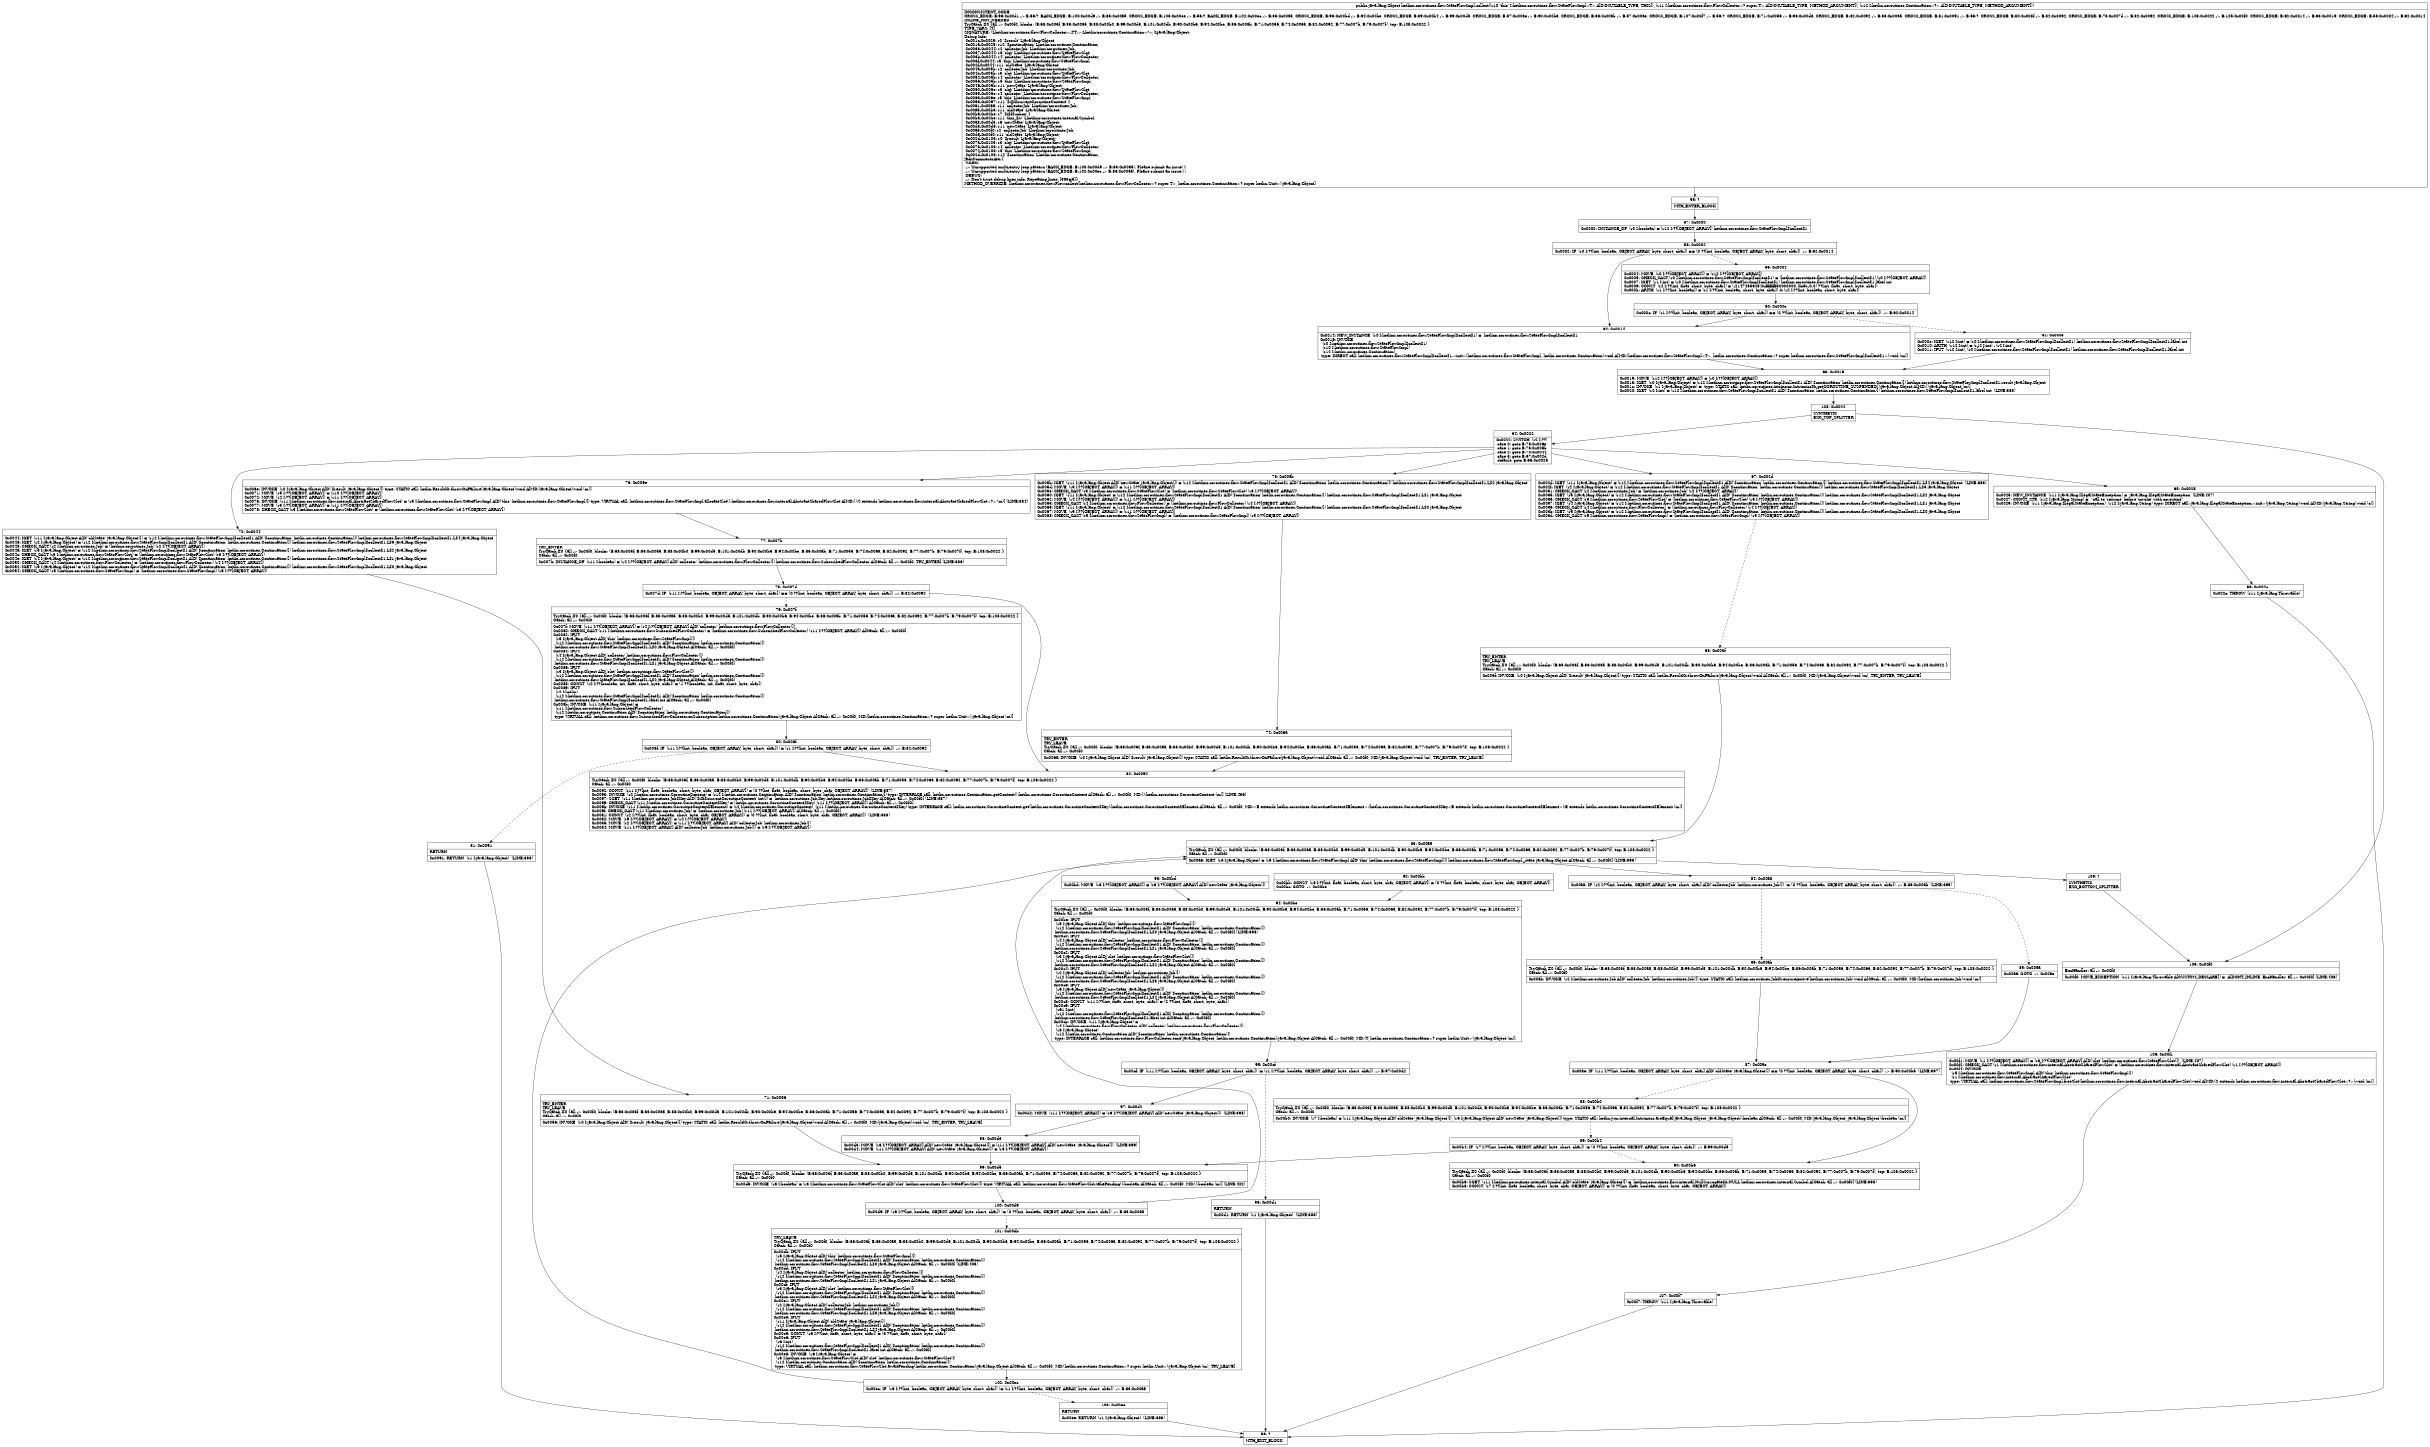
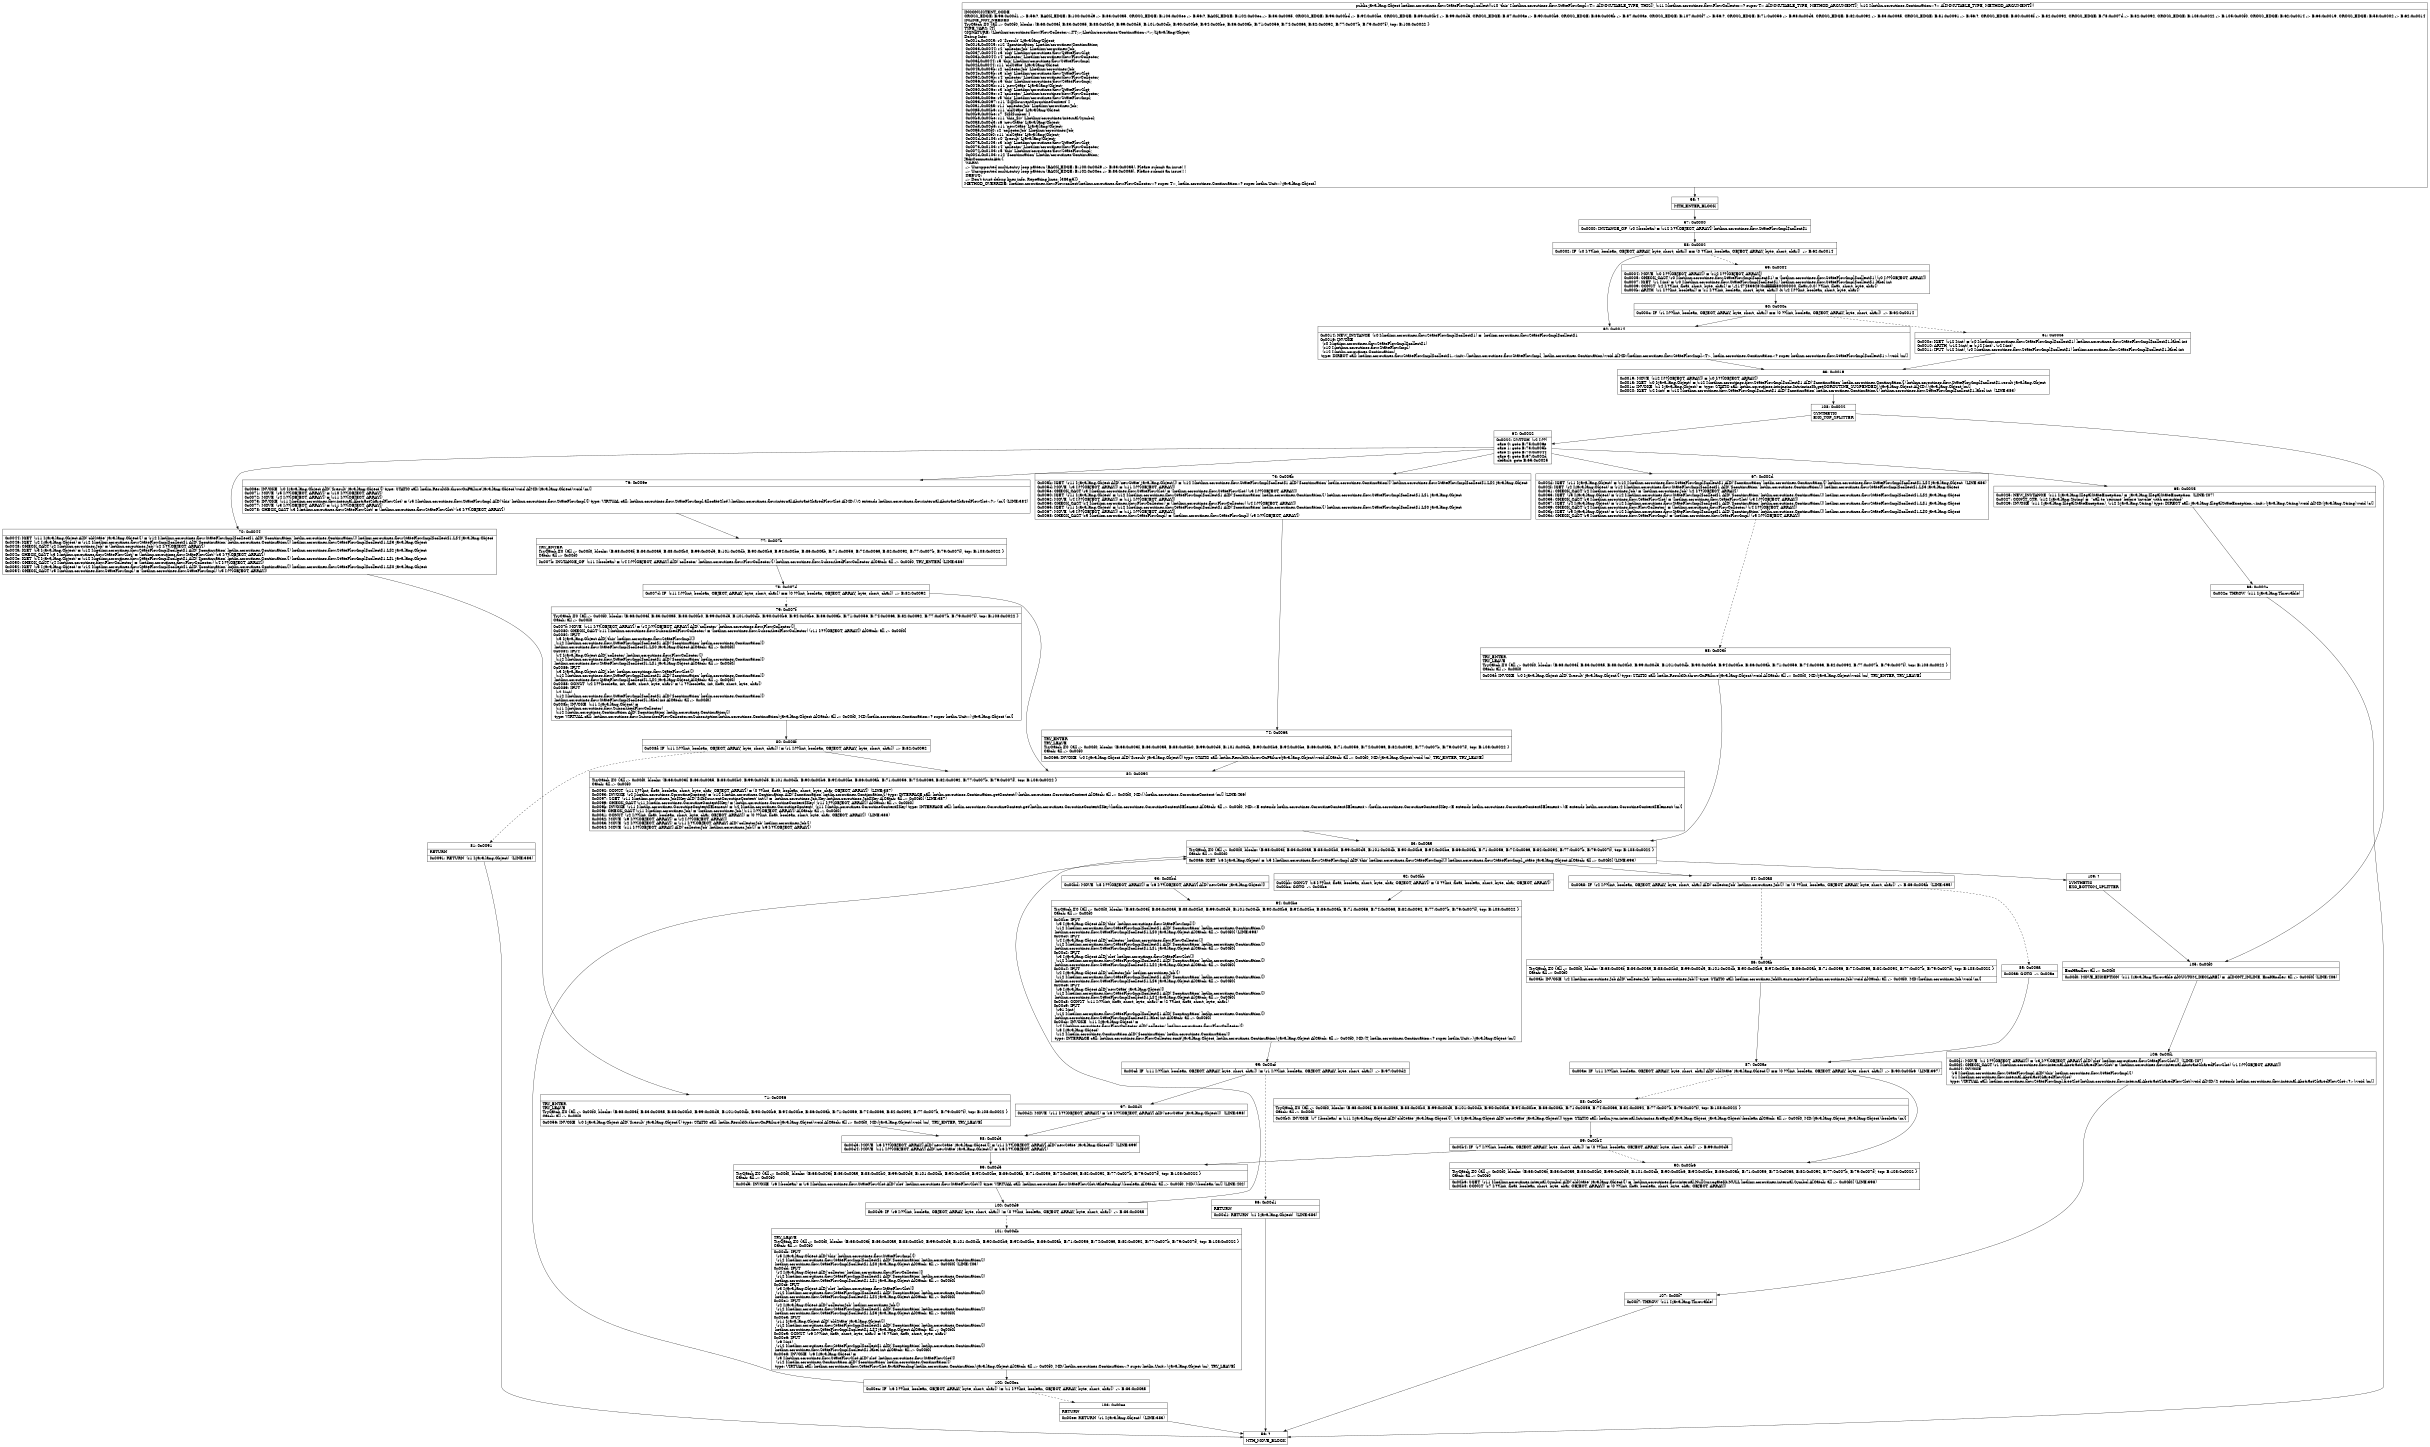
node "79: 0x007f": text "(r2 I:kotlin)" -> "(r2 I:int)"
edge "82: 0x0092" -> "83: 0x00a5": added
edge "88: 0x00b0" -> "89: 0x00b4": style dashed -> solid
edge "71: 0x0056" -> "99: 0x00d5": now "71: 0x0056" -> "98: 0x00d3"
node "56: ?": text "MTH_EXIT_BLOCK" -> "MTH_MOVE_BLOCK"
